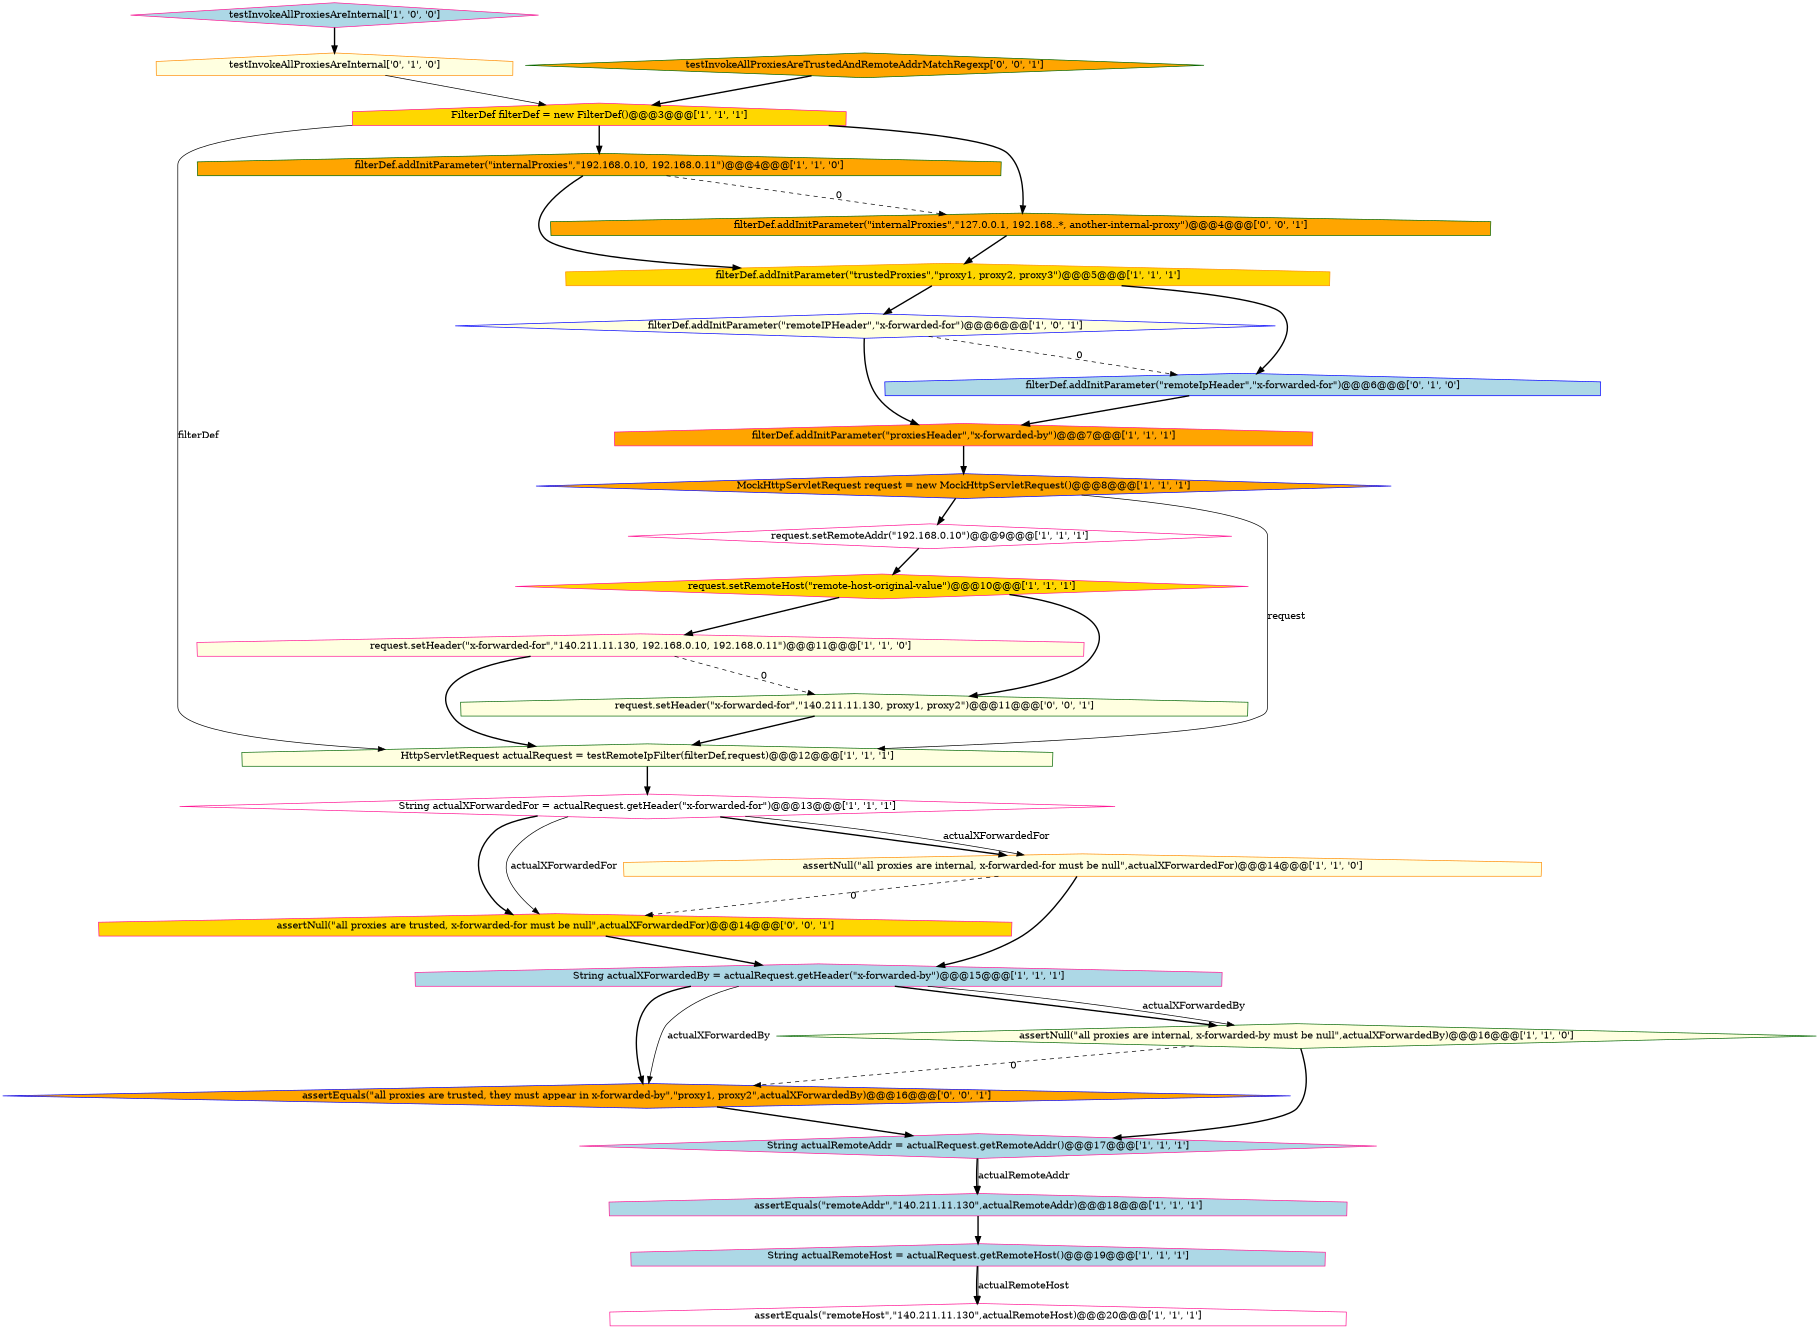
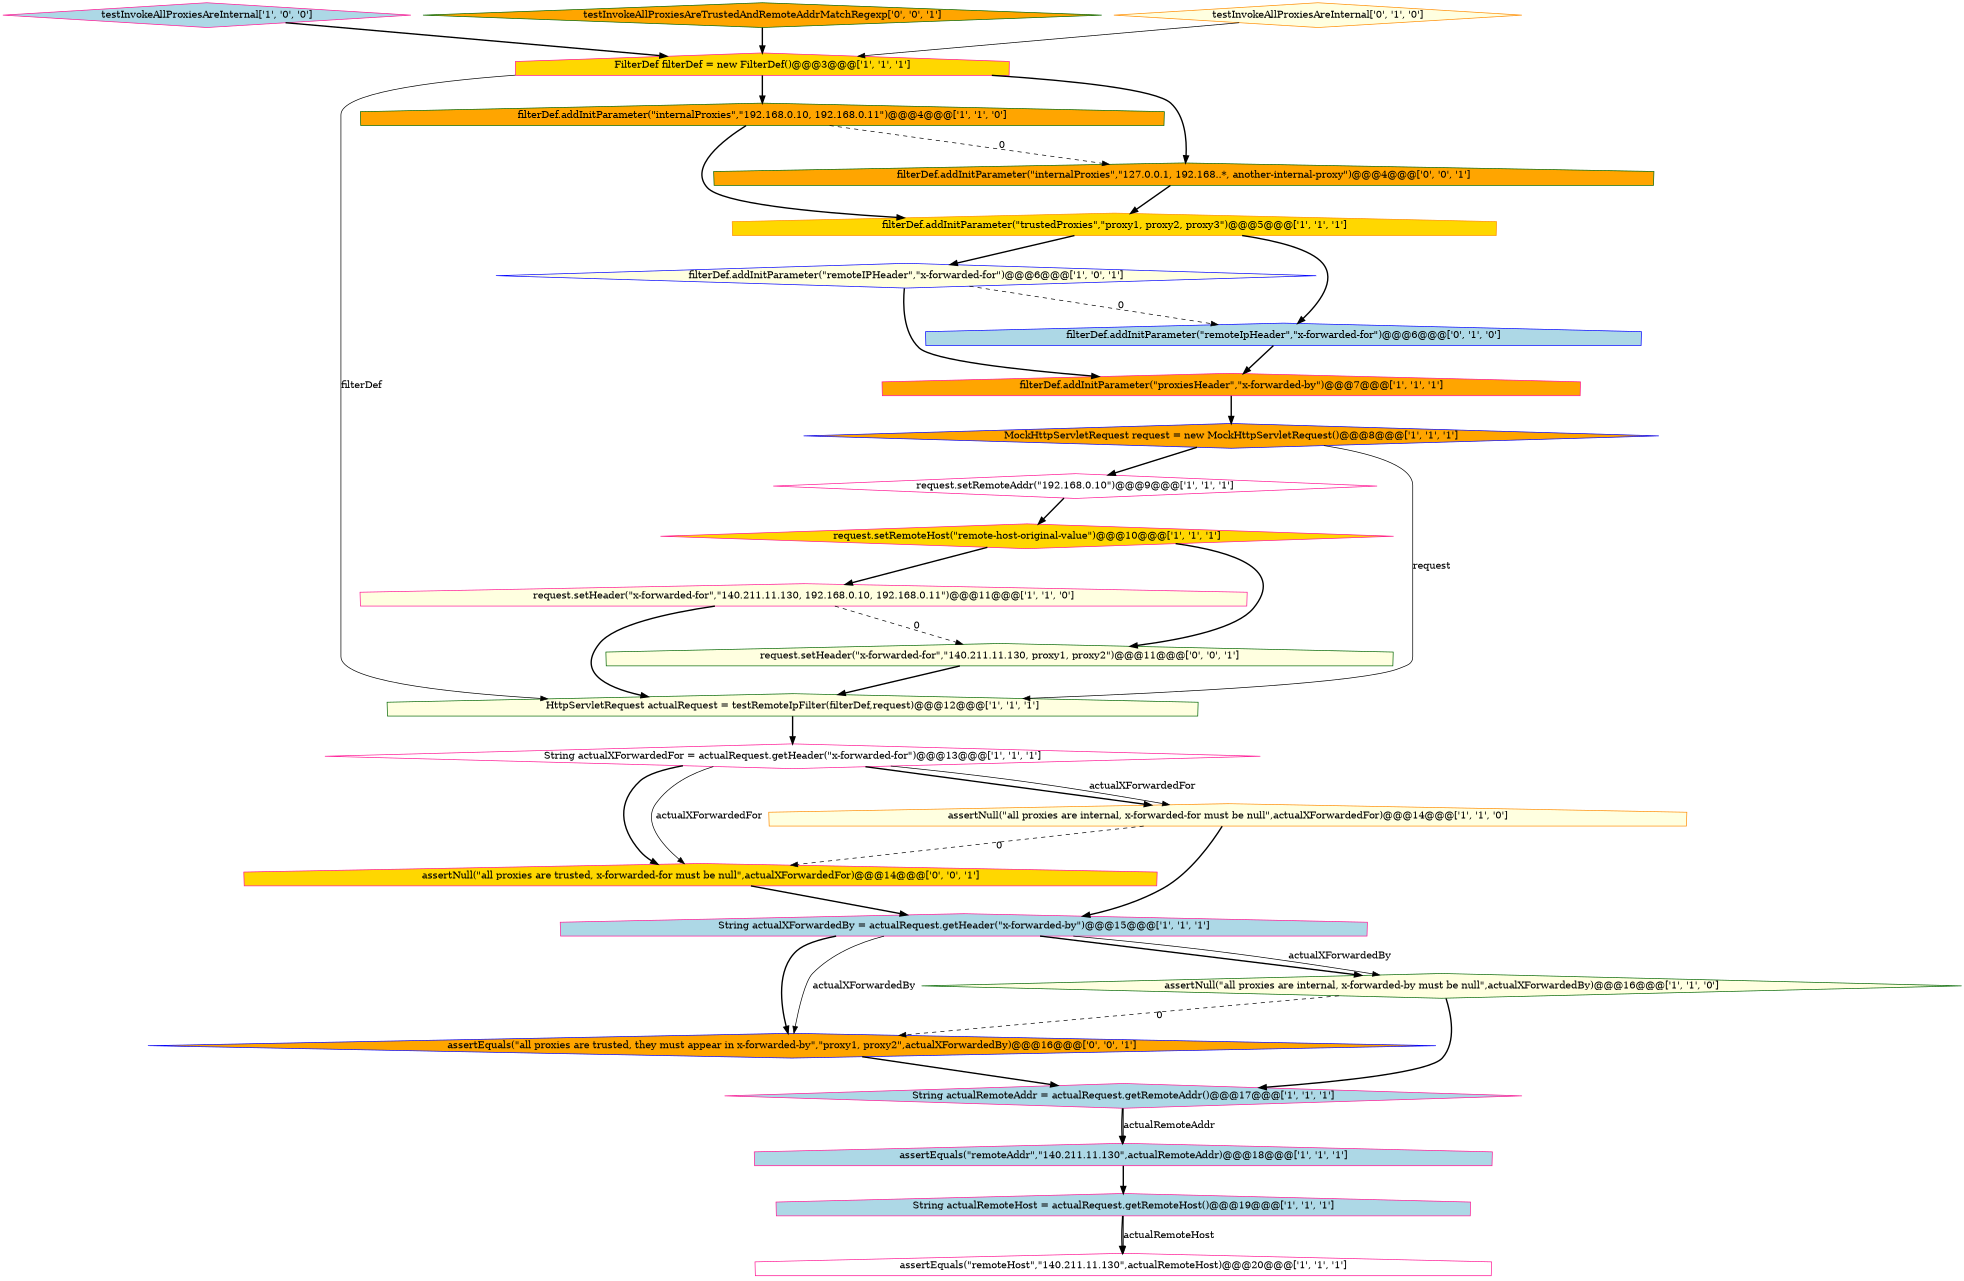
edge "testInvokeAllProxiesAreInternal['1', '0', '0']" -> "testInvokeAllProxiesAreInternal['0', '1', '0']": now "testInvokeAllProxiesAreInternal['1', '0', '0']" -> "FilterDef filterDef = new FilterDef()@@@3@@@['1', '1', '1']"
node "testInvokeAllProxiesAreInternal['0', '1', '0']": shape house -> diamond
